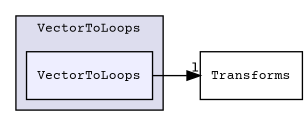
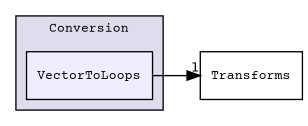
cluster "VectorToLoops": label "VectorToLoops" -> "Conversion"
